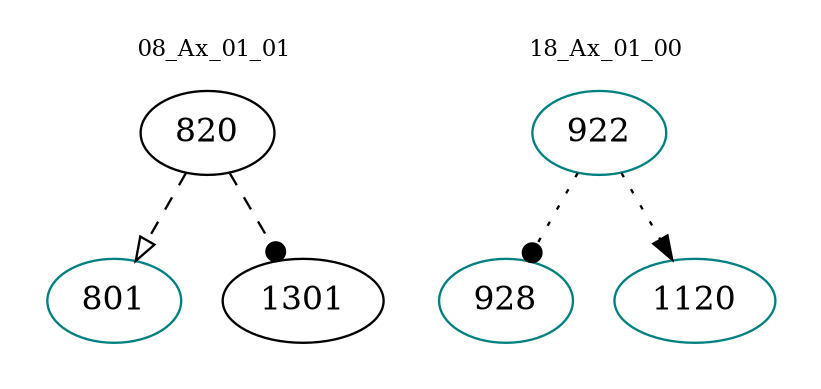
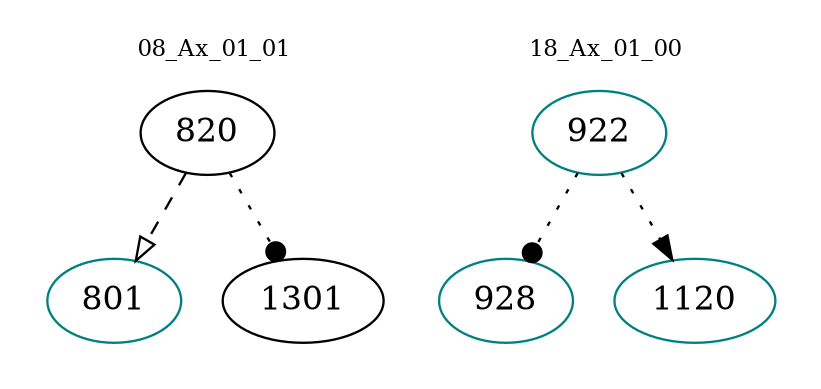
edge "820" -> "1301": style dashed -> dotted
